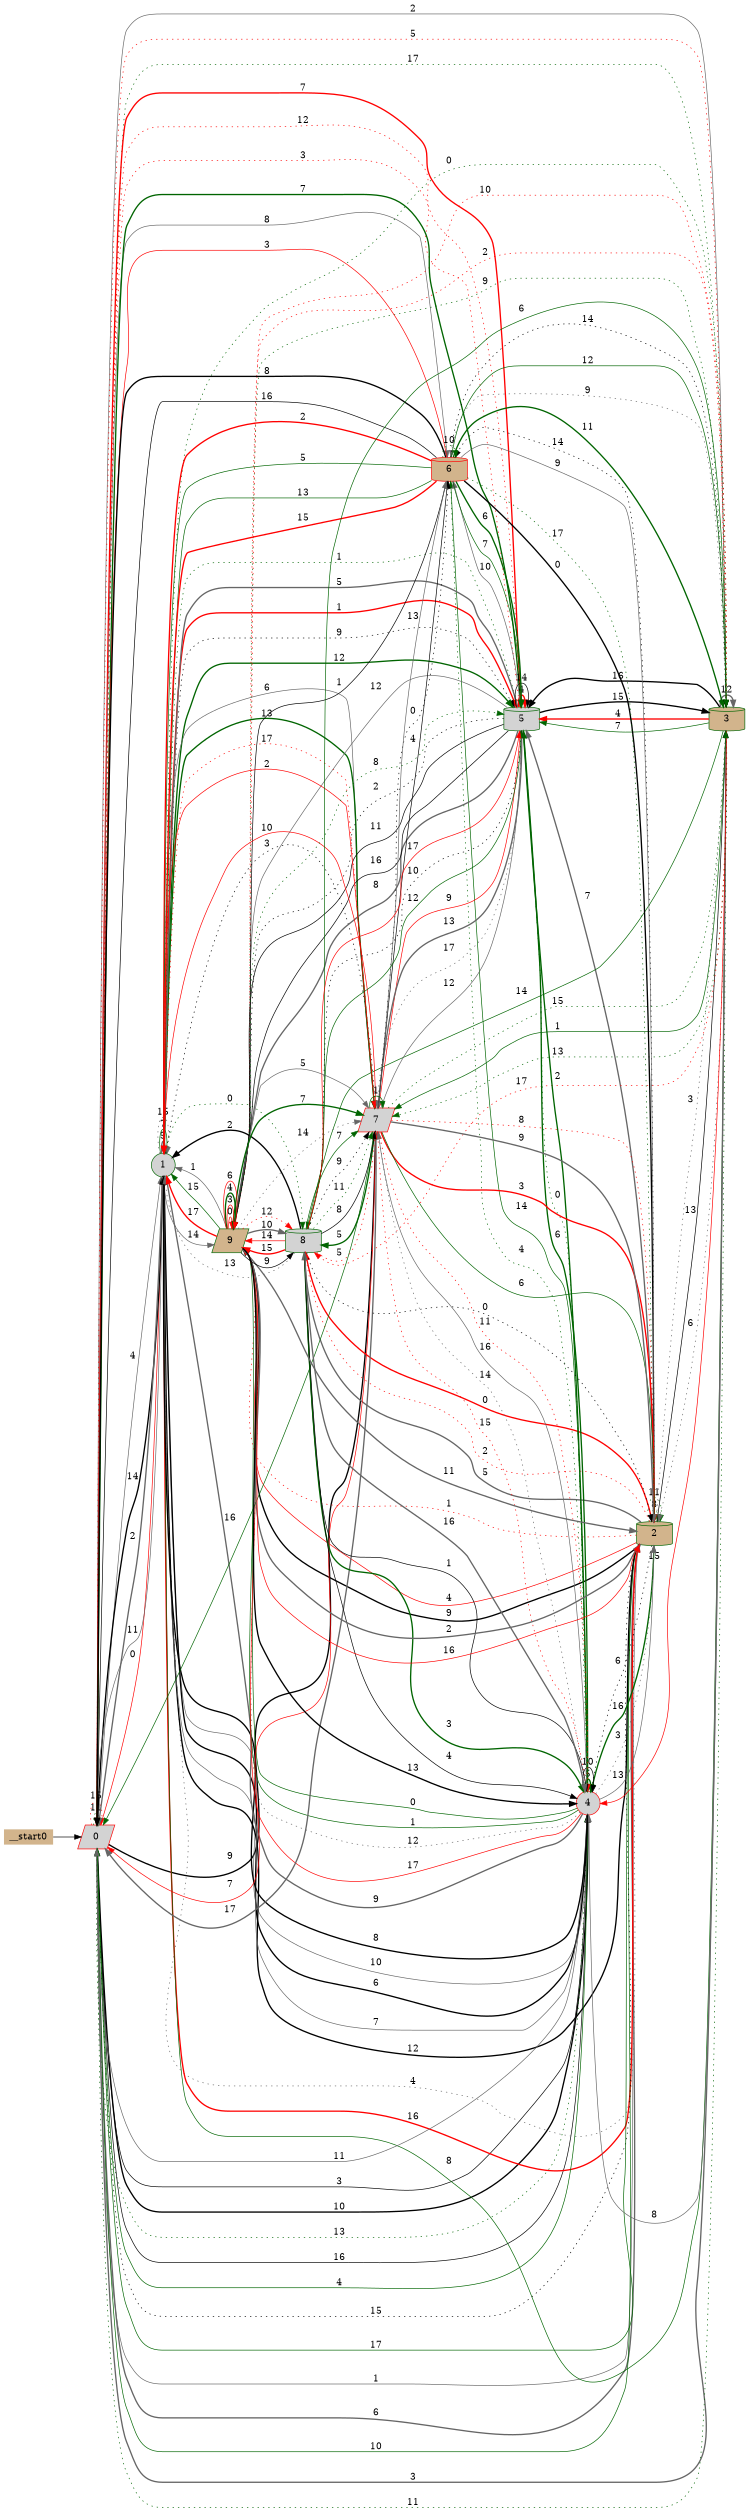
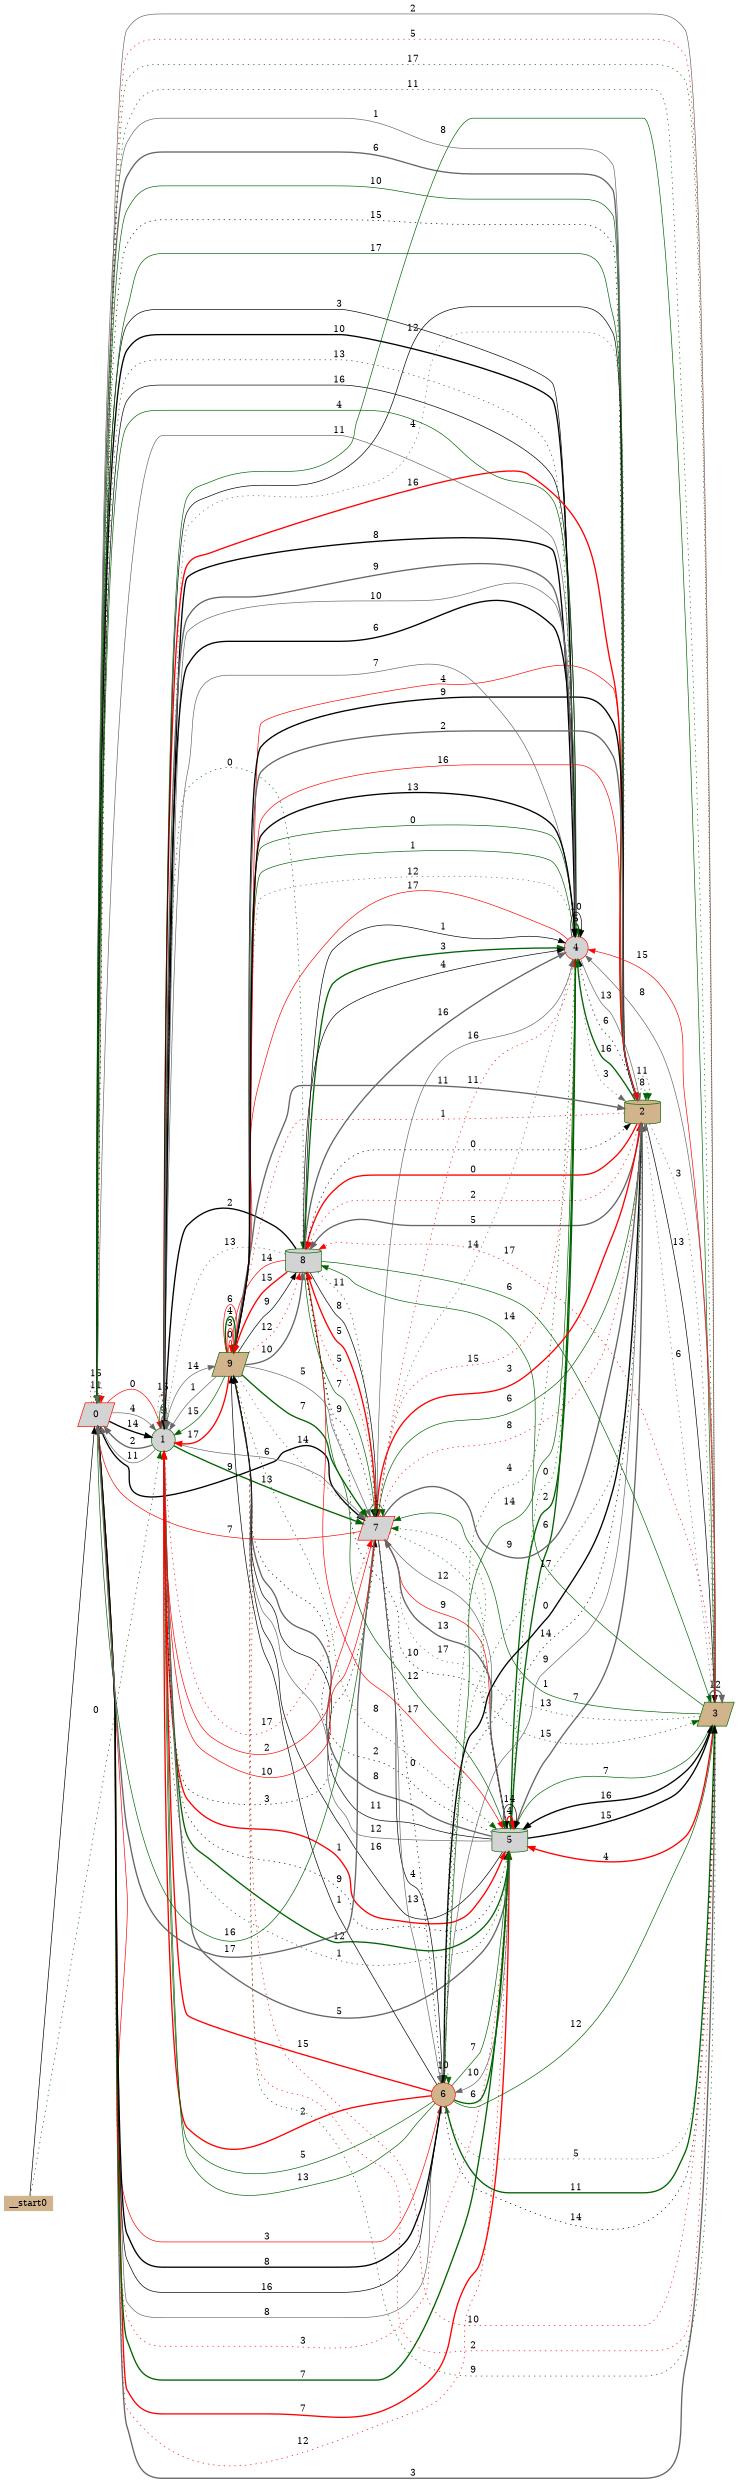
edge "3" -> "1": now "__start0" -> "1"
edge "3" -> "6": label "9" -> "5"
node "6": shape cylinder -> circle
node "3": shape cylinder -> parallelogram
edge "7" -> "8": color darkgreen -> red
edge "2" -> "1": style bold -> solid
